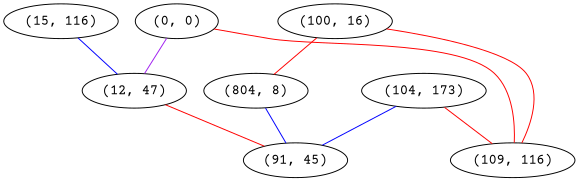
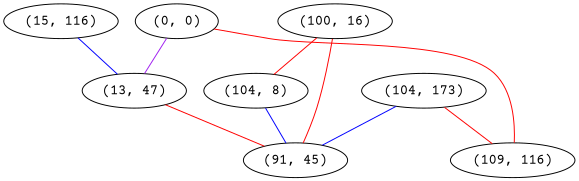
edge "(100, 16)" -- "(109, 116)": now "(100, 16)" -- "(91, 45)"
node "(12, 47)": label "(12, 47)" -> "(13, 47)"
node "(804, 8)": label "(804, 8)" -> "(104, 8)"
